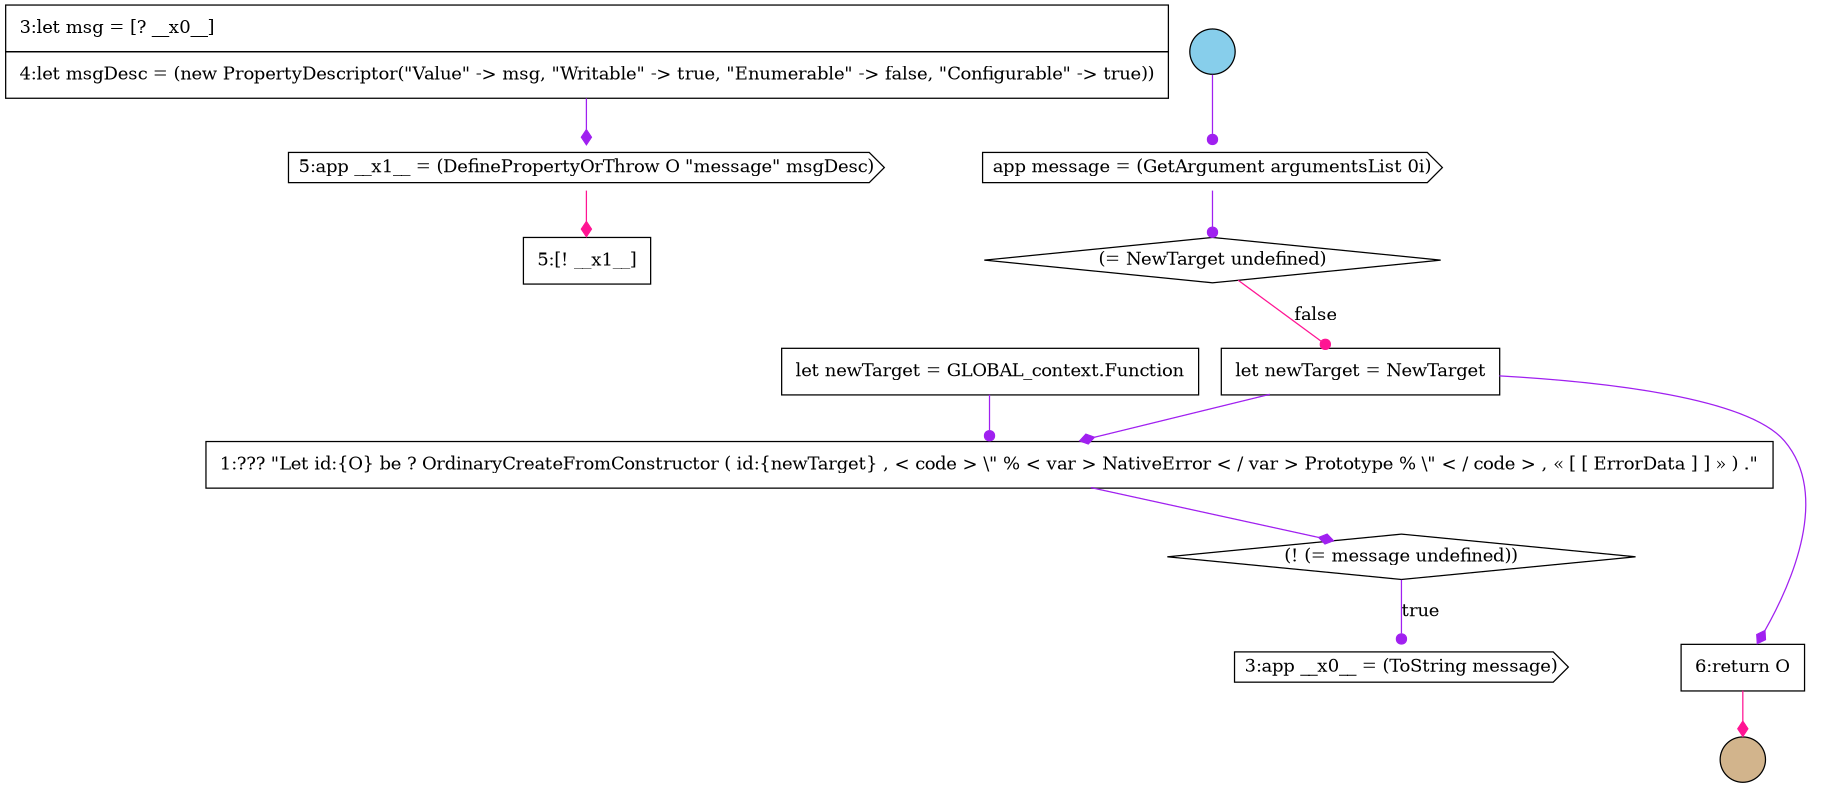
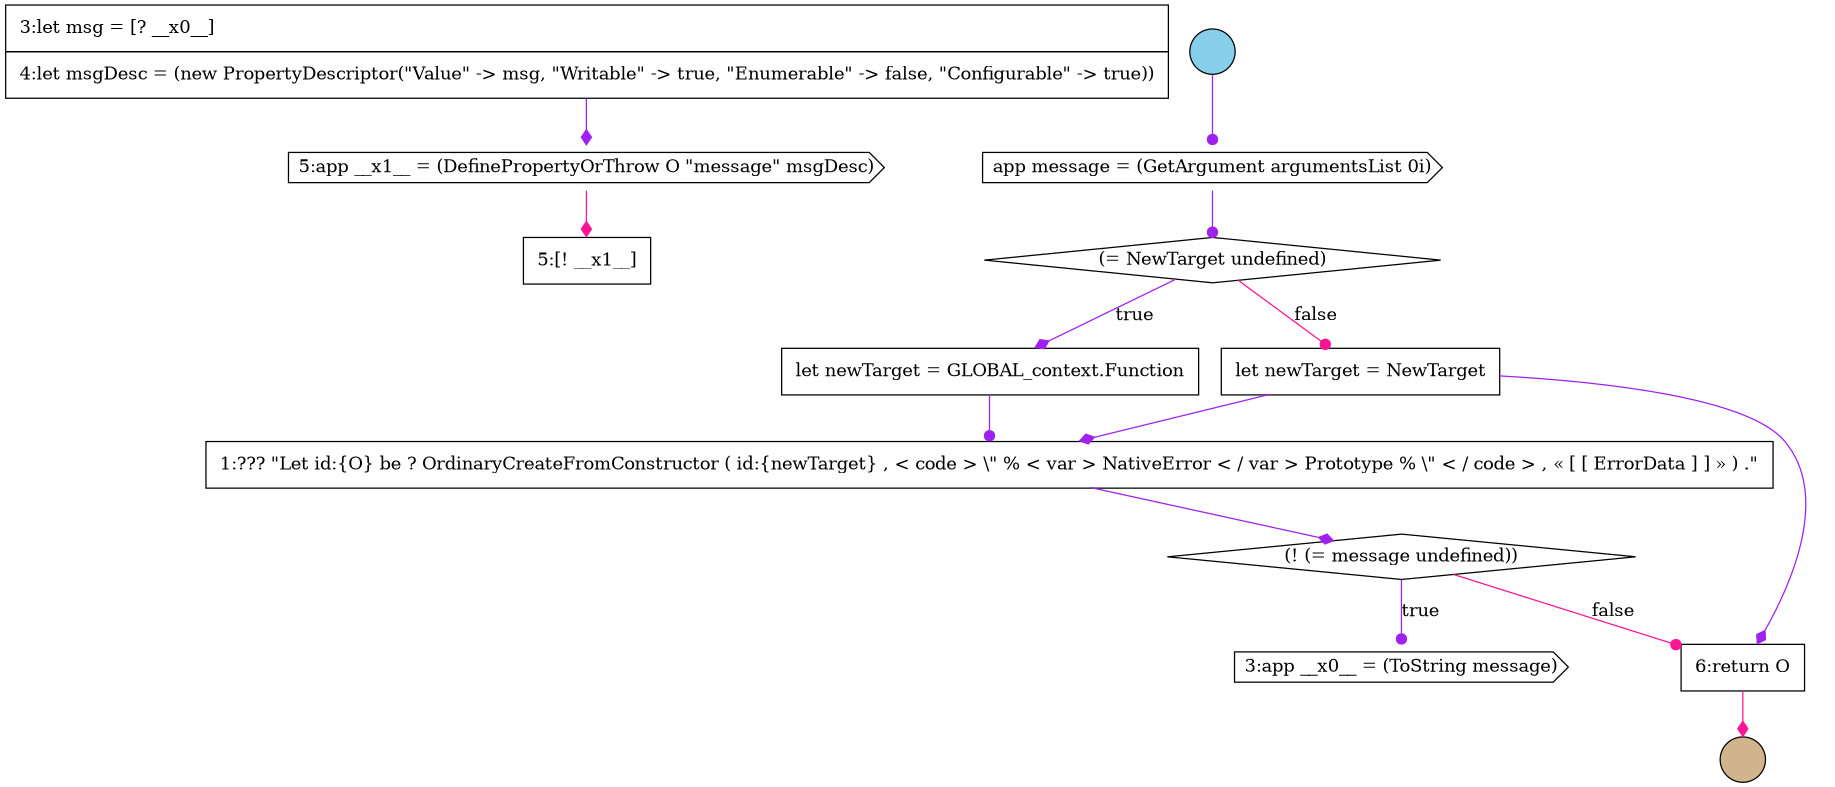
edge "(= NewTarget undefined)" -> "let newTarget = GLOBAL_context.Function": added, label "true"
edge "(! (= message undefined))" -> "6:return O": added, label "false"
